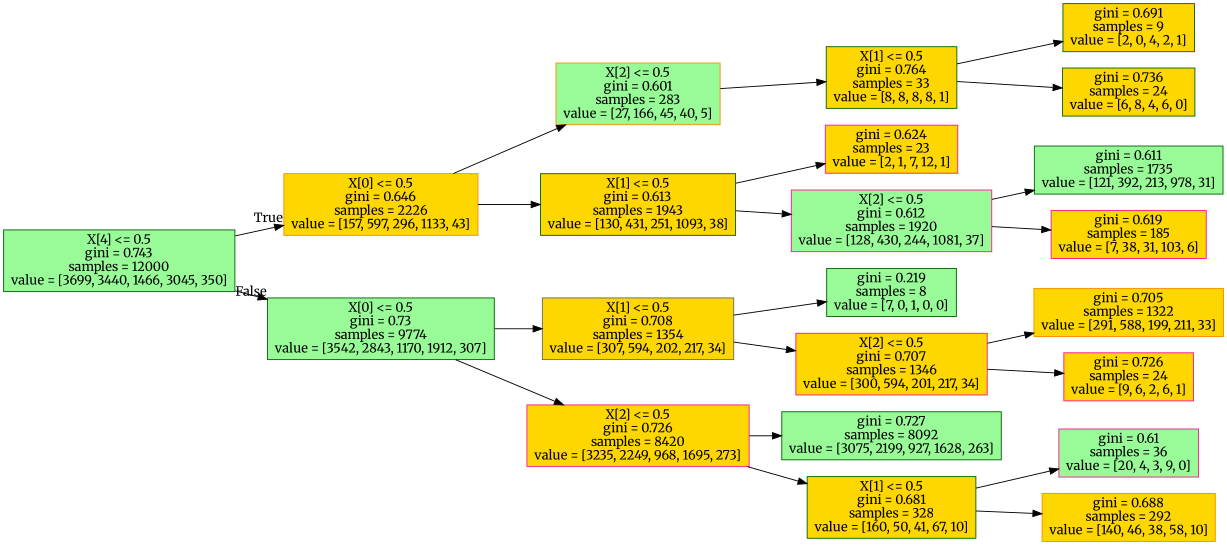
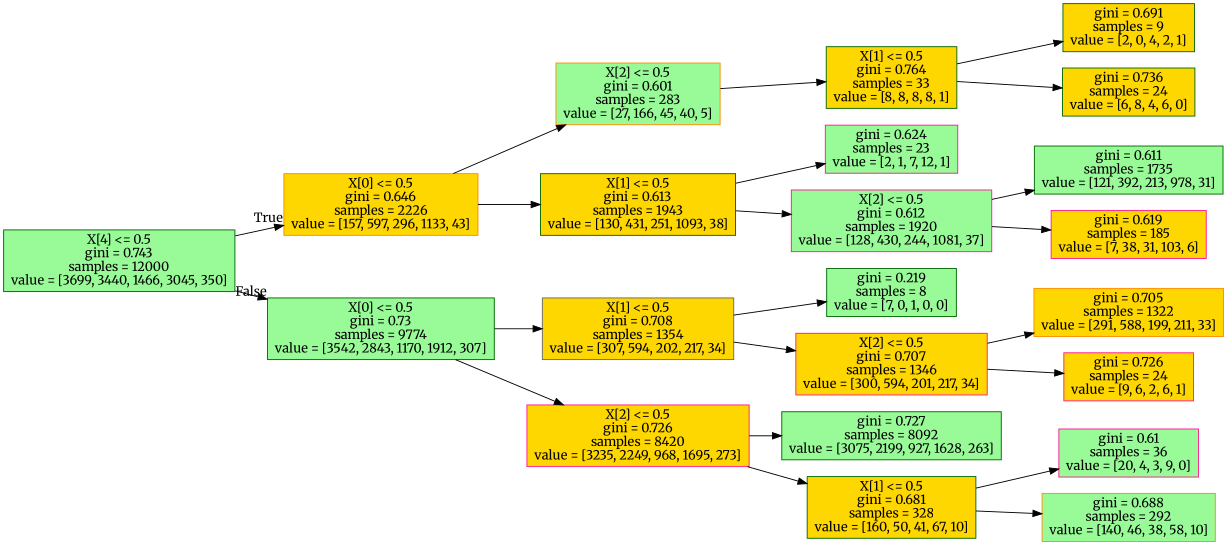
node "gini = 0.624 samples = 23 value = [2, 1, 7, 12, 1]": fillcolor gold -> palegreen
node "gini = 0.688 samples = 292 value = [140, 46, 38, 58, 10]": fillcolor gold -> palegreen
